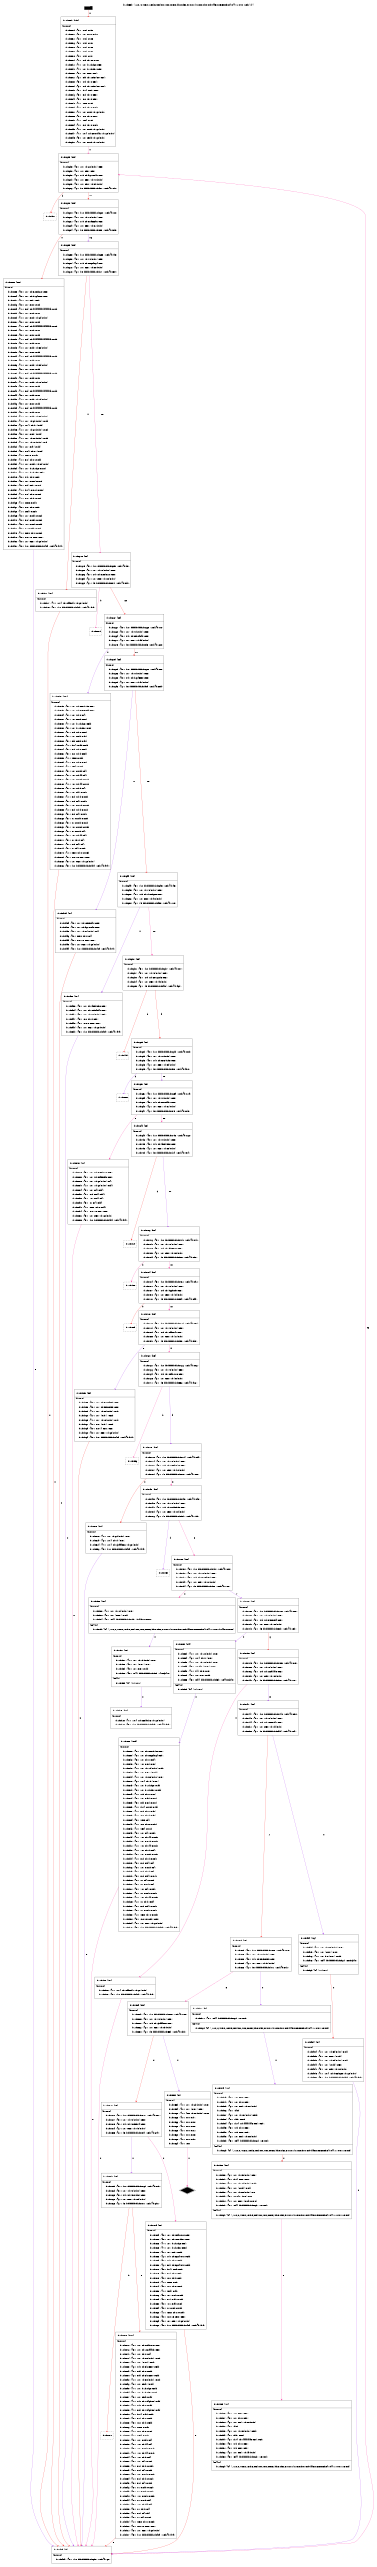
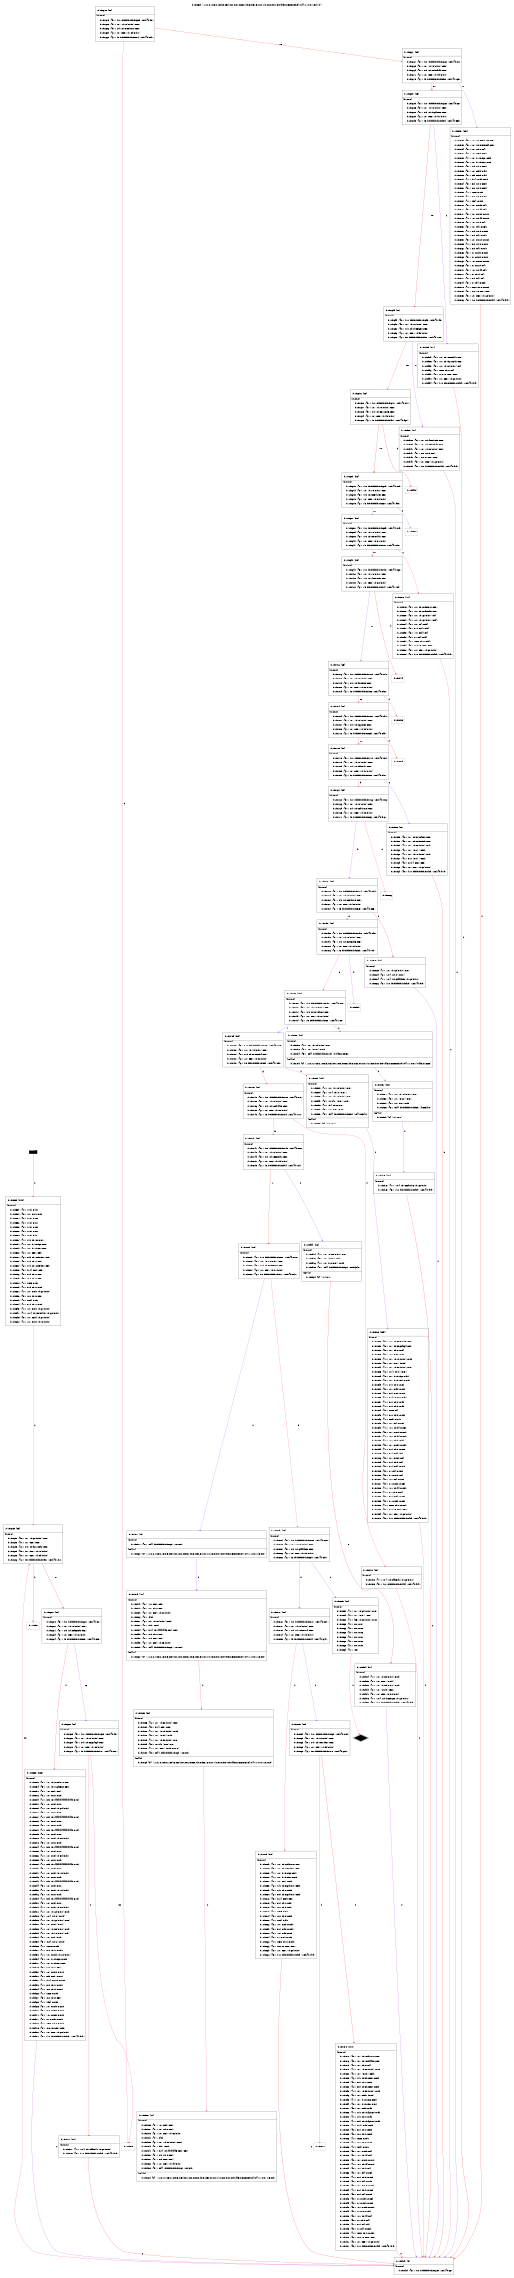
edge "0x401635 [25]" -> "0x40164e [25]": now "0x401635 [25]" -> "0x401e70"
edge "0x4016b2 [25]" -> "0x4016cb [25]": label " 9" -> " 12"
edge "0x401d43 [12]" -> "0x401f19 [5]": added, label "1"
